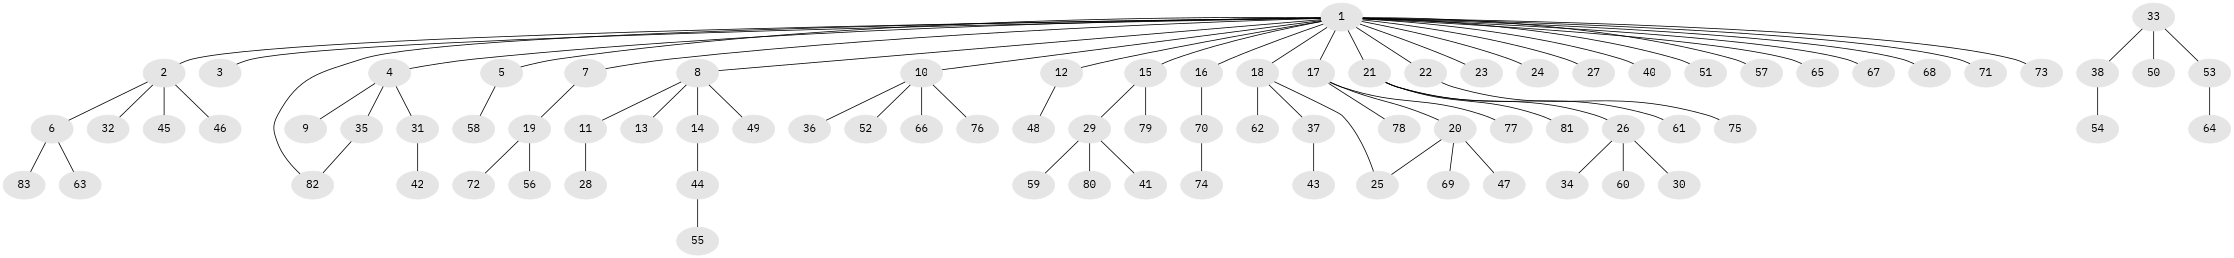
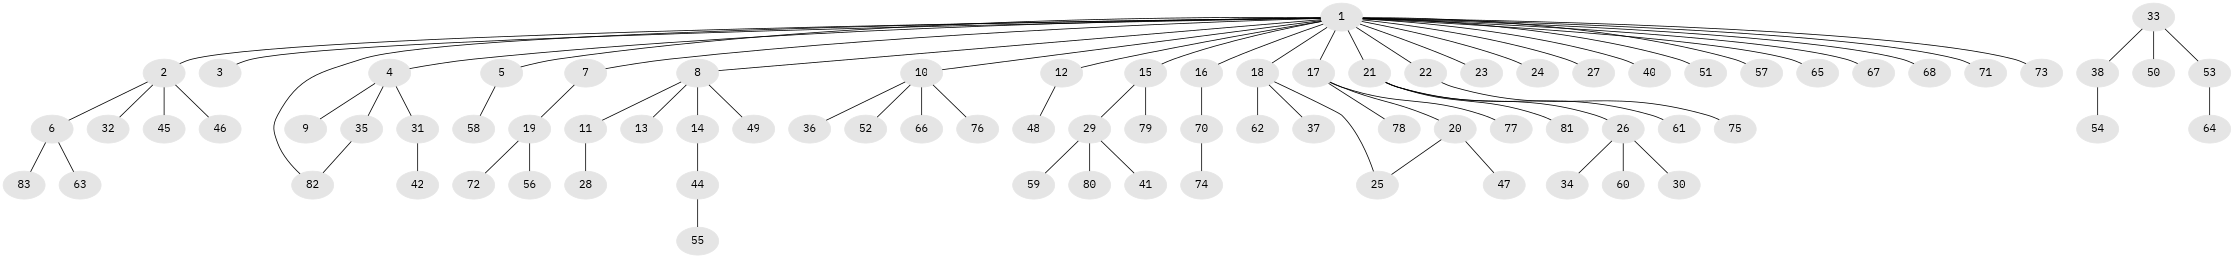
node "43": removed
node "69": removed
